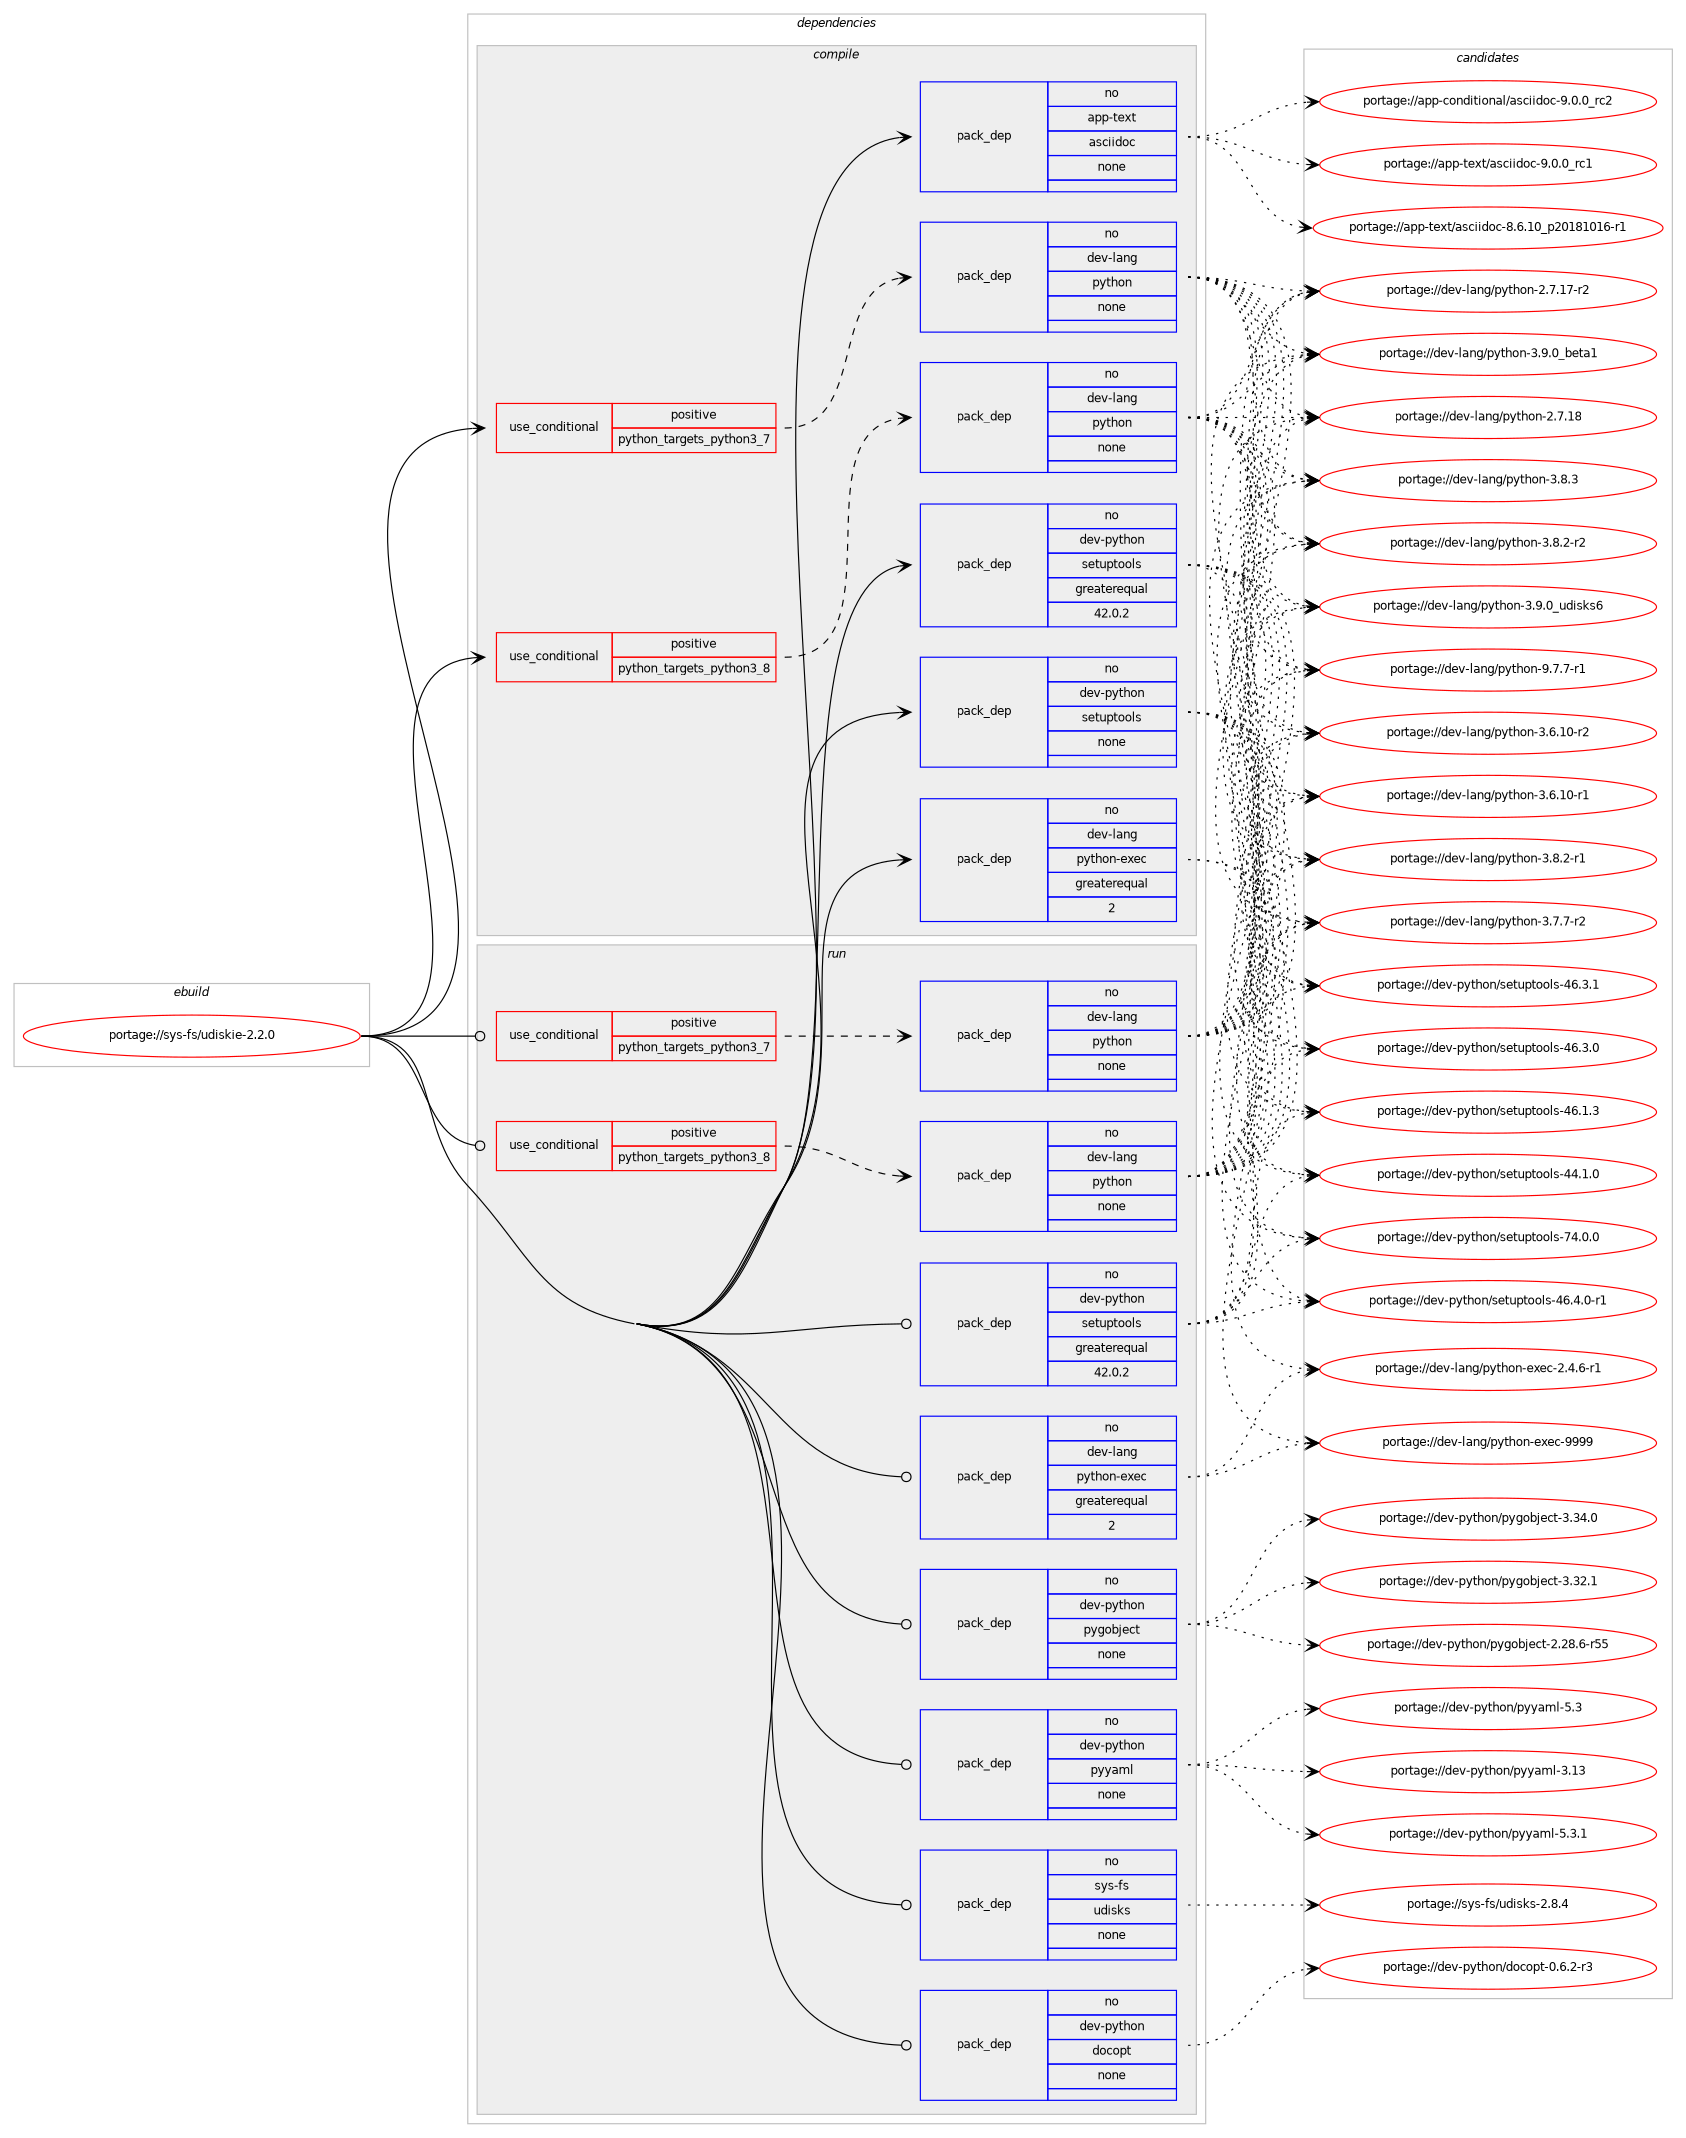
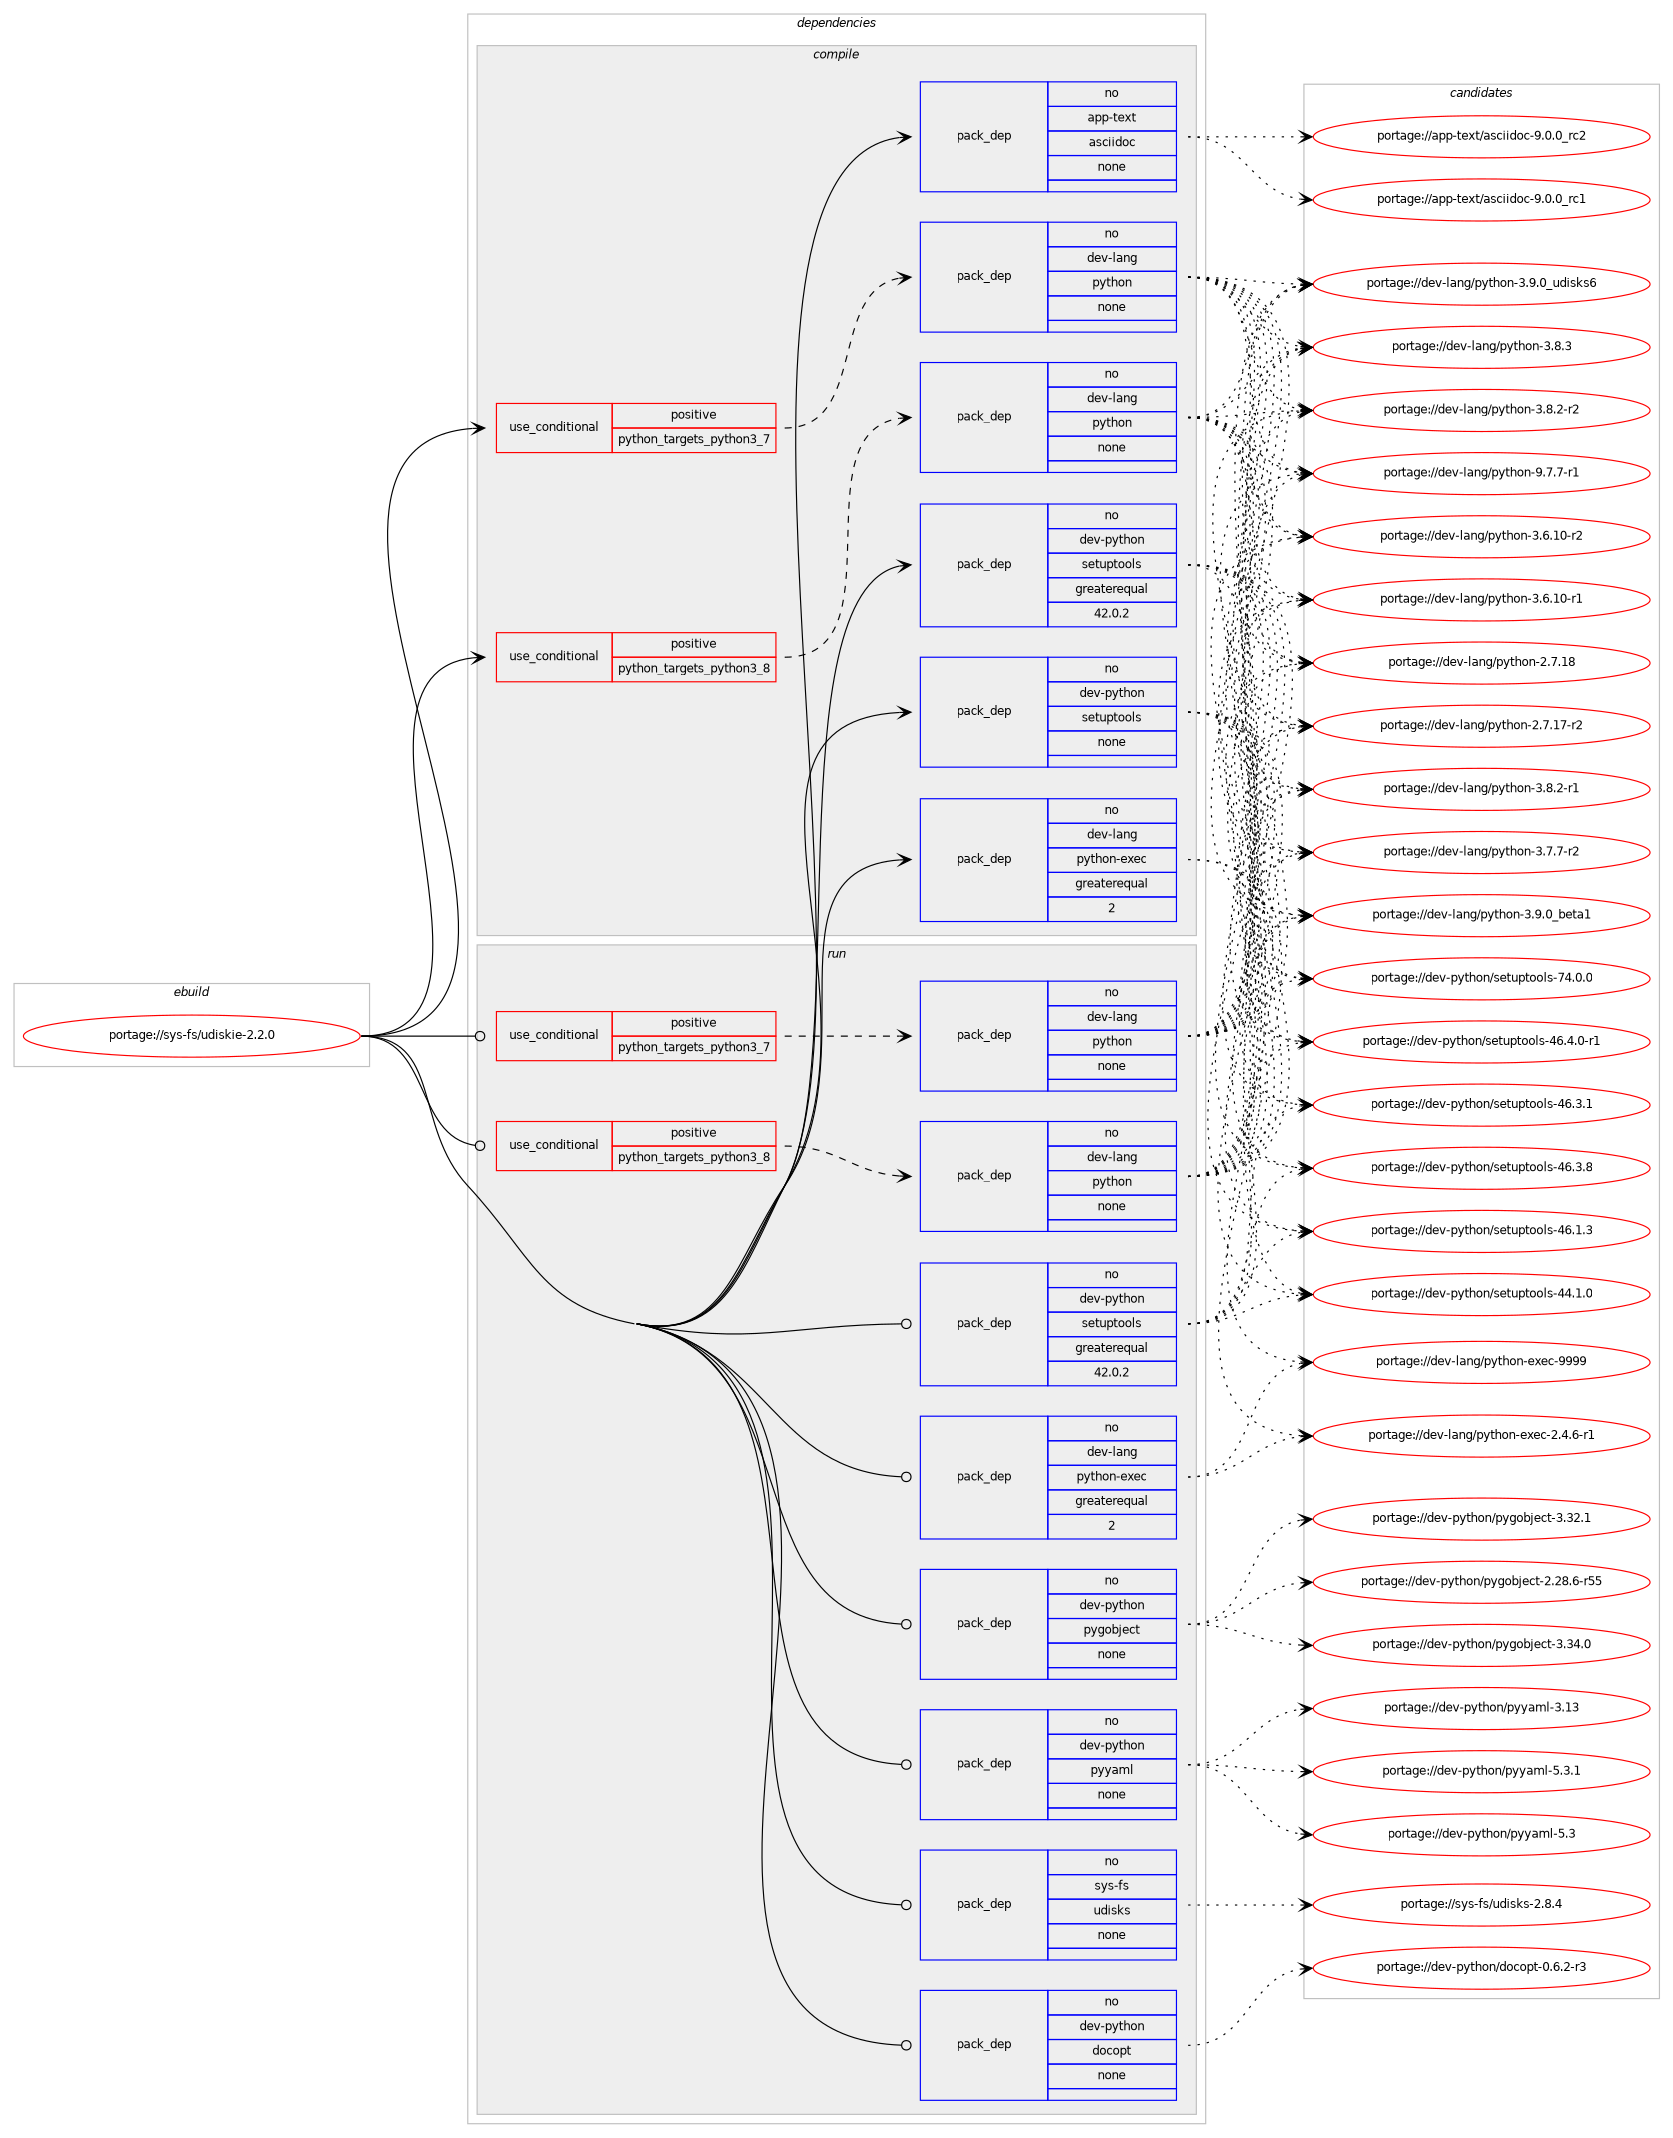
node "portage://app-conditional/asciidoc-9.0.0_rc2": label "portage://app-conditional/asciidoc-9.0.0_rc2" -> "portage://app-text/asciidoc-9.0.0_rc2"
node "portage://app-text/asciidoc-8.6.10_p20181016-r1": removed
node "portage://dev-python/setuptools-46.3.0": label "portage://dev-python/setuptools-46.3.0" -> "portage://dev-python/setuptools-46.3.8"
